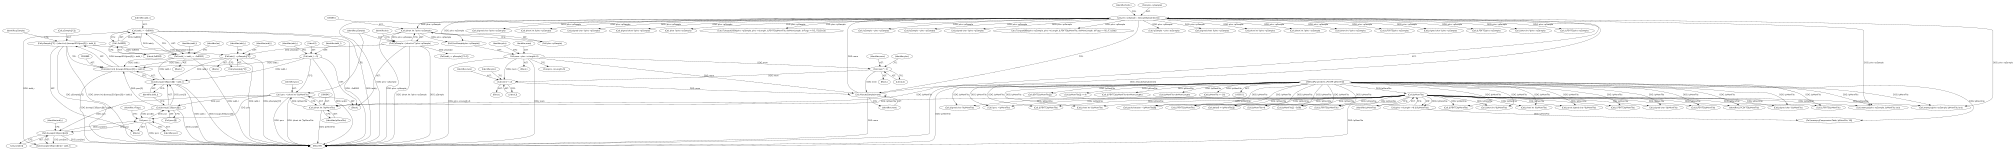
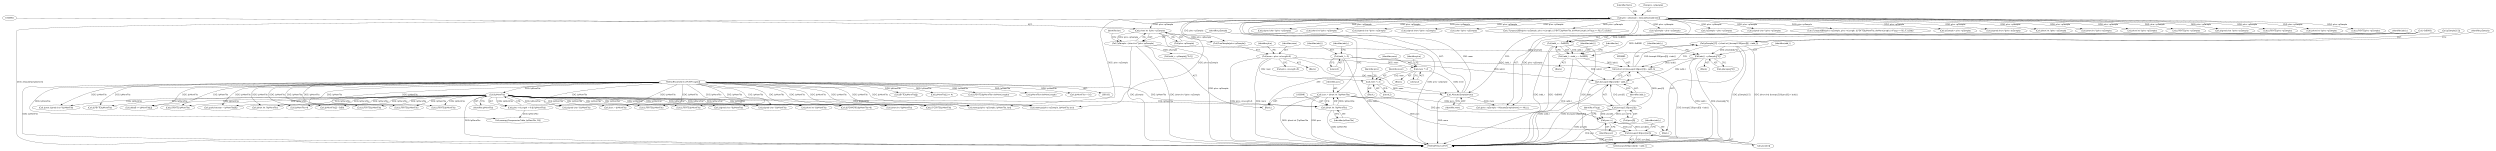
edge "(Call,iadd_r = -0x8000)" -> "(Call,-0x8000)": removed, label "CFG:"
node "(Literal,0x8000)": removed
edge "(Call,iadd_l = 0)" -> "(Call,*psrc = (short int *)lpMemFile)": now "(Call,iadd_l = 0)" -> "(Literal,0)"
node "(MethodParameterIn,LPCSTR lpMemFile)": label "(MethodParameterIn,LPCSTR lpMemFile)" -> "(MethodParameterIn,LPCSTR signed)"
node "(Call,(LPDWORD)(lpMemFile+4))": added
node "(Call,(pIns->pSample = AllocateSample(mem)) == NULL)": added
node "(Identifier,(LPCBYTE)lpMemFile)": label "(Identifier,(LPCBYTE)lpMemFile)" -> "(Call,(LPCBYTE)lpMemFile)"
node "(Bit,UINT)": label "(Bit,UINT)" -> "(MethodReturn,UINT)"
